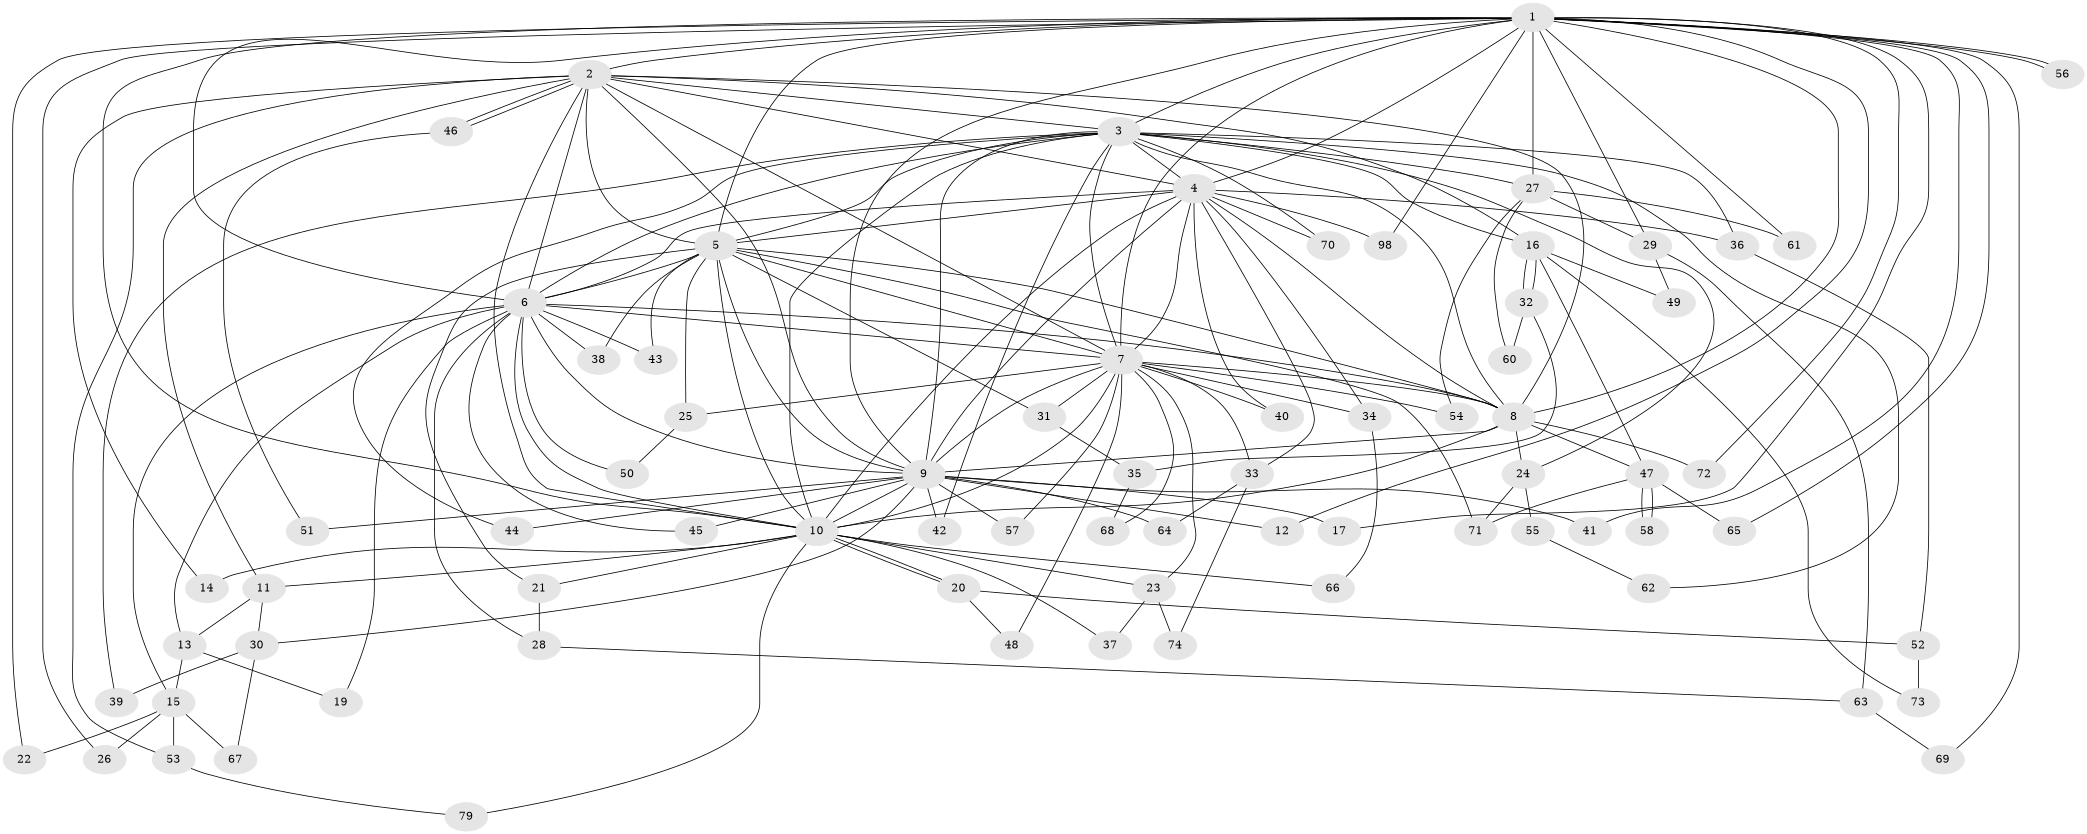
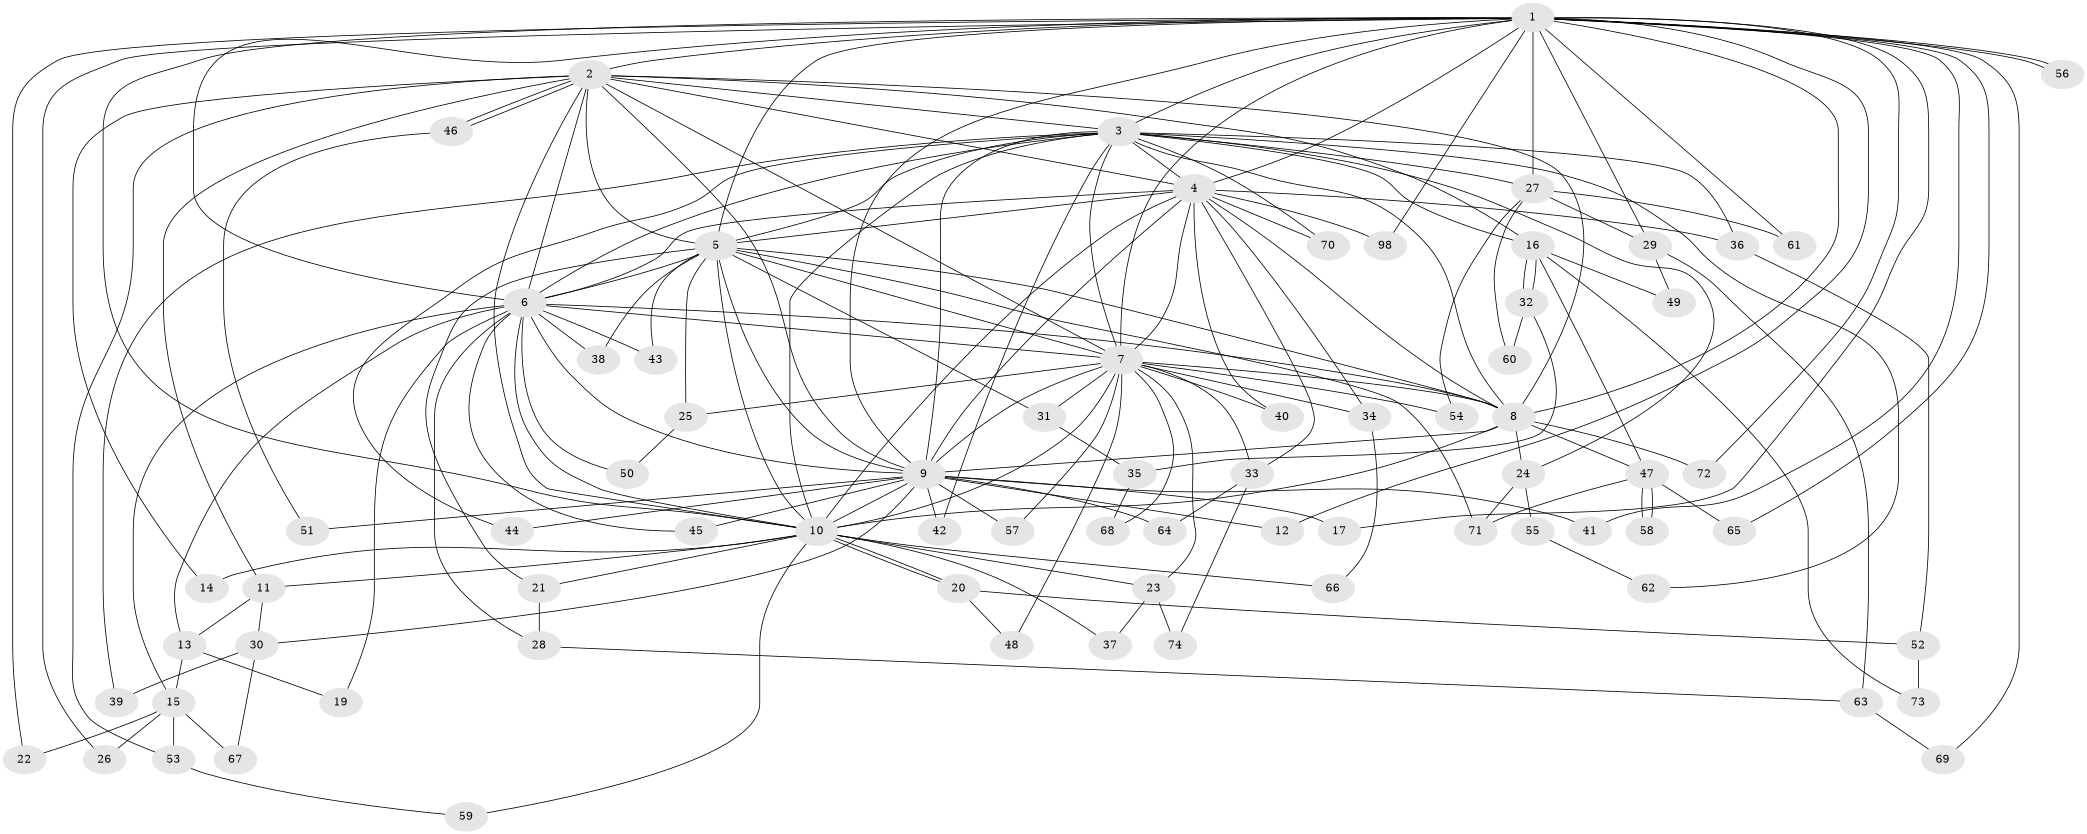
node "79": label "79" -> "59"
